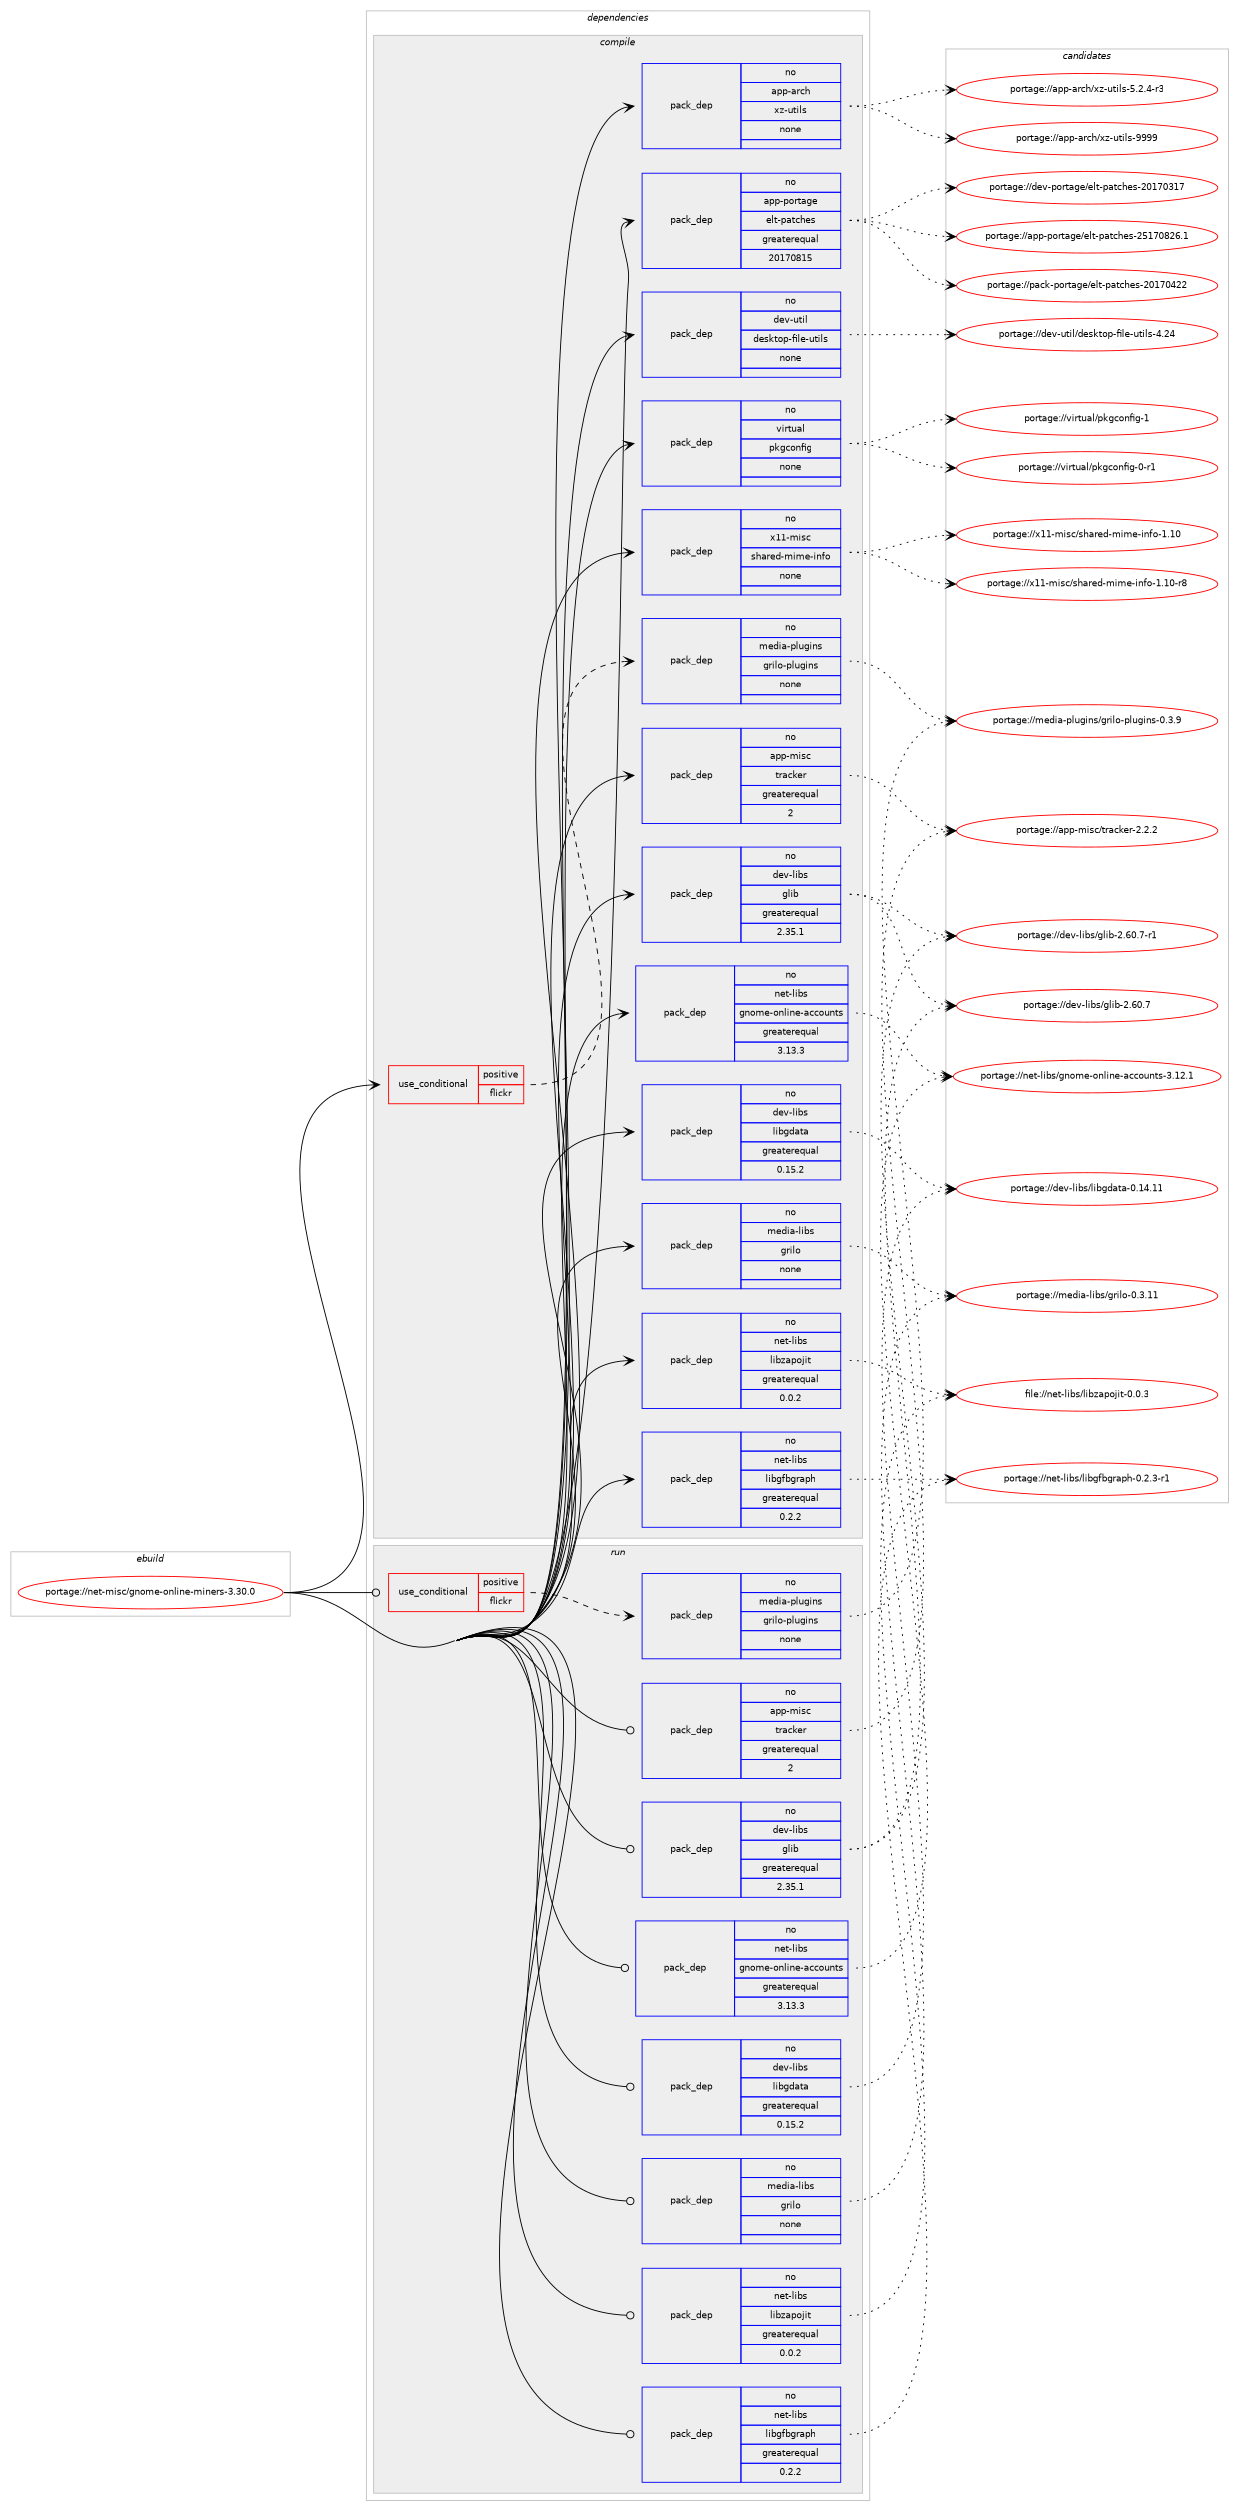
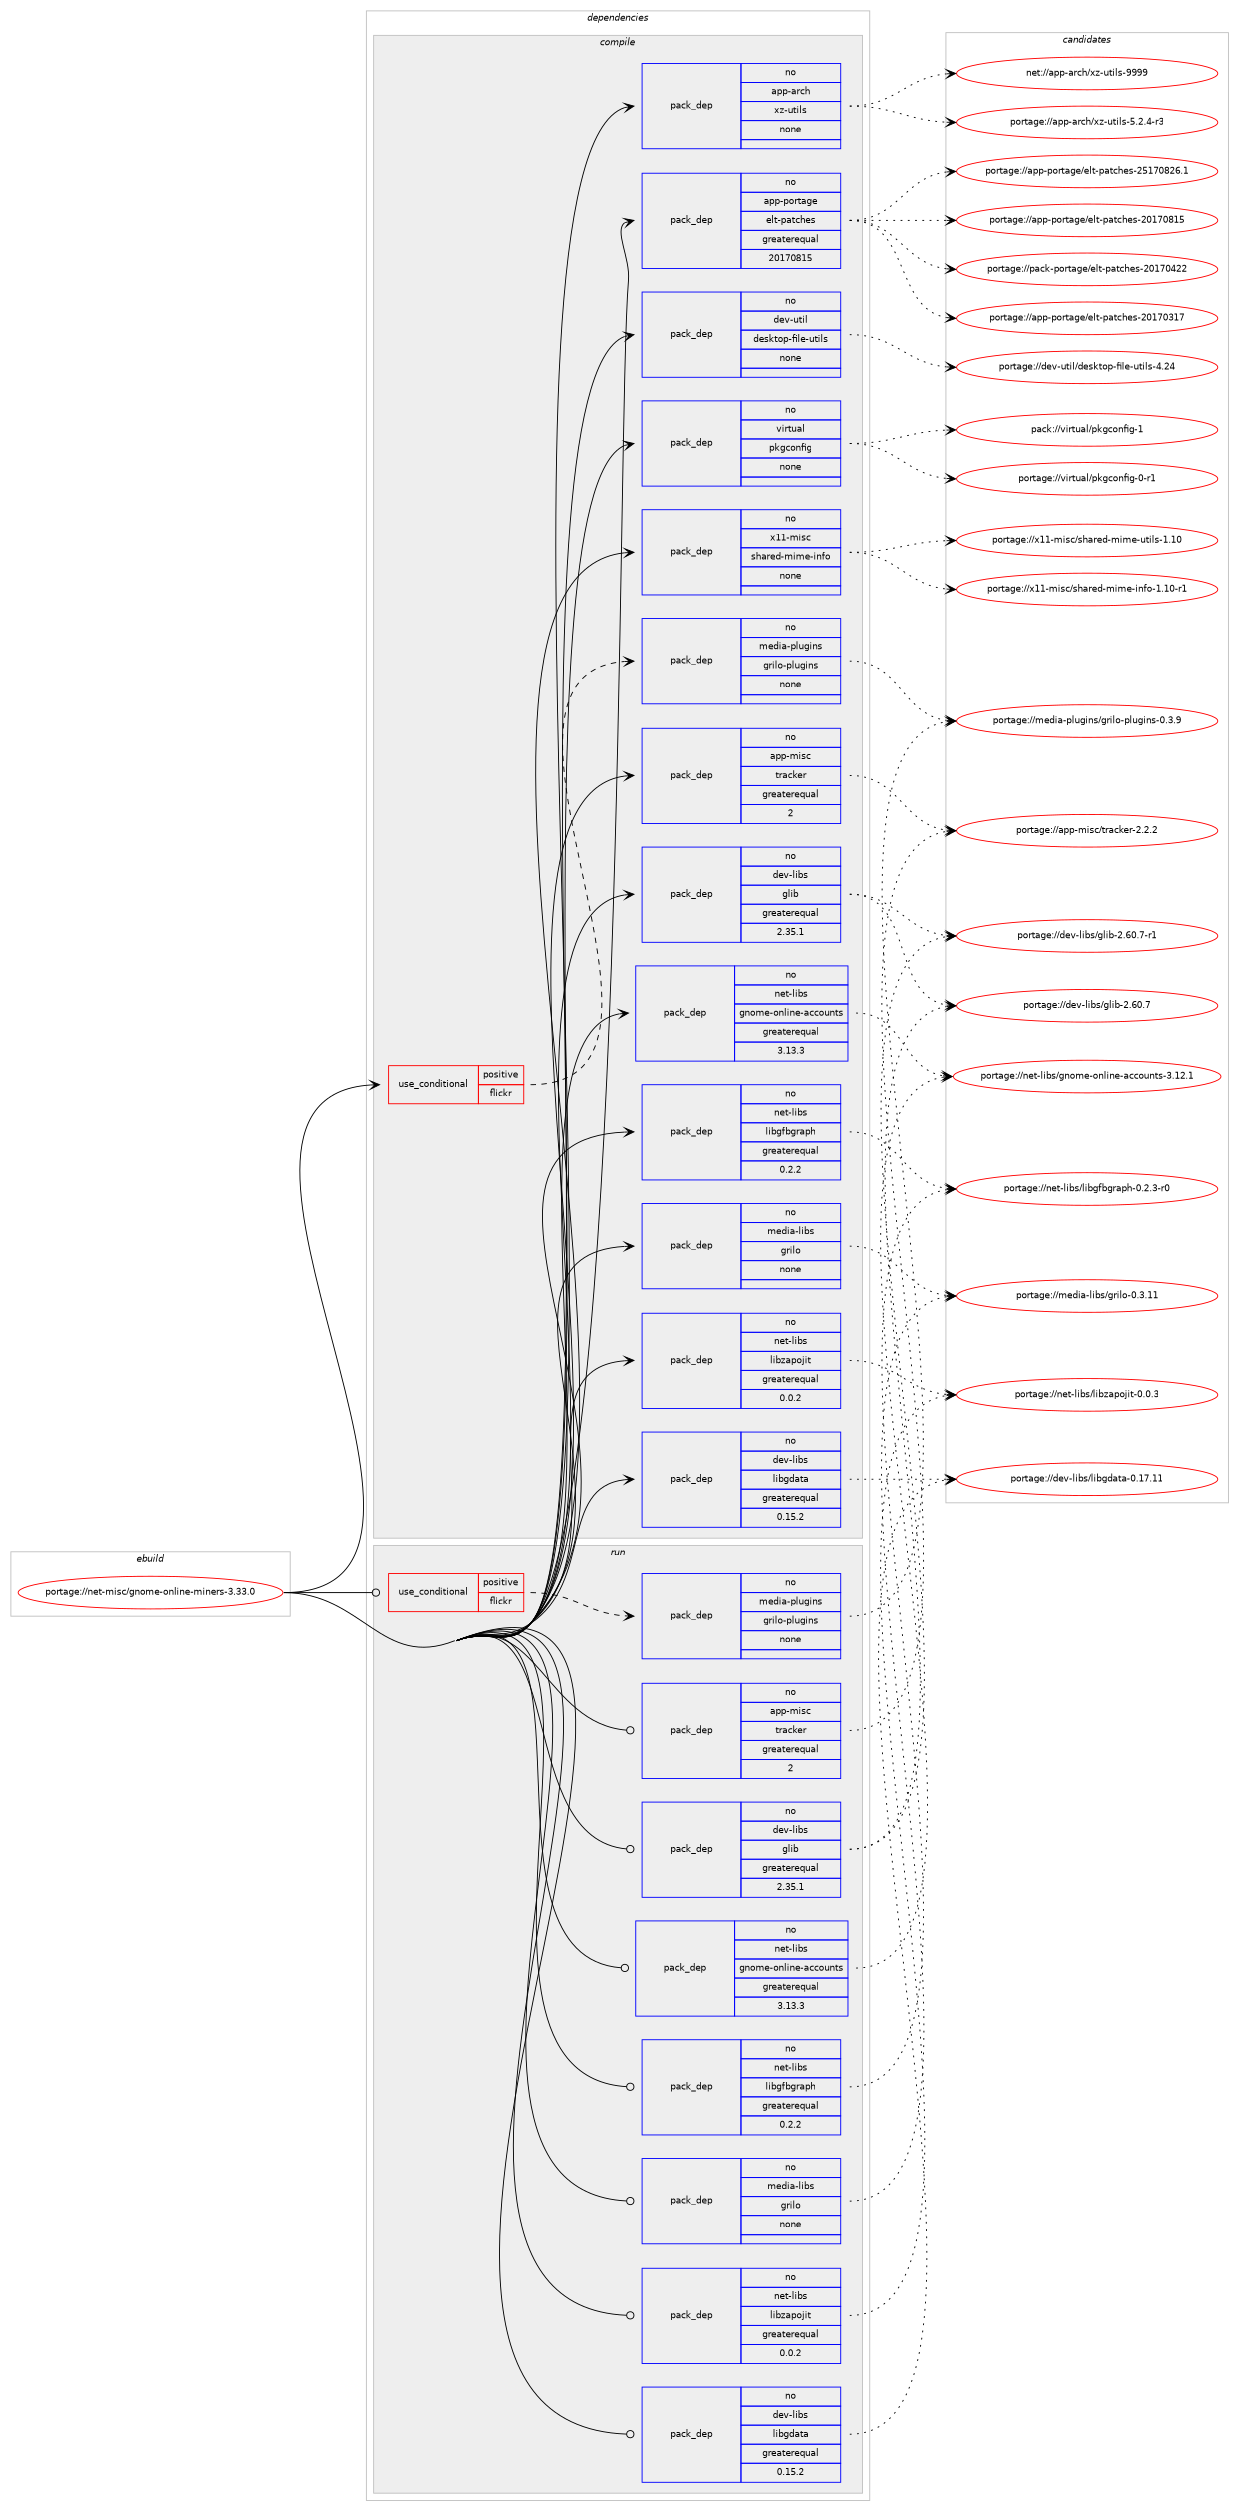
node "portage://app-arch/xz-utils-9999": label "portage://app-arch/xz-utils-9999" -> "net://app-arch/xz-utils-9999"
node "portage://dev-portage/elt-patches-20170317": label "portage://dev-portage/elt-patches-20170317" -> "portage://app-portage/elt-patches-20170317"
node "portage://app-portage/elt-patches-20170815": added
node "portage://virtual/pkgconfig-1": label "portage://virtual/pkgconfig-1" -> "pack://virtual/pkgconfig-1"
node "portage://x11-misc/shared-mime-info-1.10": label "portage://x11-misc/shared-mime-info-1.10" -> "portage://x11-misc/shared-mime-utils-1.10"
node "portage://x11-misc/shared-mime-info-1.10-r8": label "portage://x11-misc/shared-mime-info-1.10-r8" -> "portage://x11-misc/shared-mime-info-1.10-r1"
node "portage://dev-libs/libgdata-0.14.11": label "portage://dev-libs/libgdata-0.14.11" -> "portage://dev-libs/libgdata-0.17.11"
node "file://net-libs/libzapojit-0.0.3": label "file://net-libs/libzapojit-0.0.3" -> "portage://net-libs/libzapojit-0.0.3"
node "portage://net-libs/libgfbgraph-0.2.3-r1": label "portage://net-libs/libgfbgraph-0.2.3-r1" -> "portage://net-libs/libgfbgraph-0.2.3-r0"
node "portage://net-misc/gnome-online-miners-3.30.0": label "portage://net-misc/gnome-online-miners-3.30.0" -> "portage://net-misc/gnome-online-miners-3.33.0"
